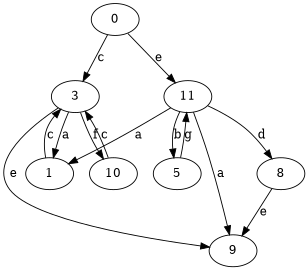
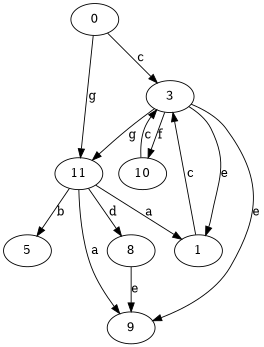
edge "0" -> "11": label "e" -> "g"
edge "3" -> "1": label "a" -> "e"
edge "5" -> "11": now "3" -> "11"
